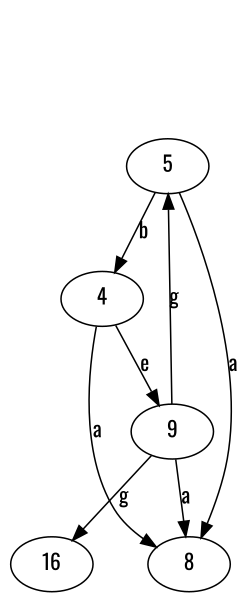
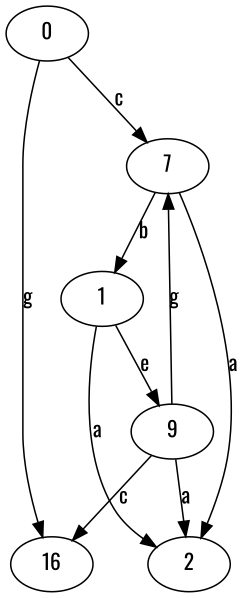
node "0": added
node "5": label "5" -> "7"
node "4": label "4" -> "1"
edge "9" -> "16": label "g" -> "c"
node "8": label "8" -> "2"
